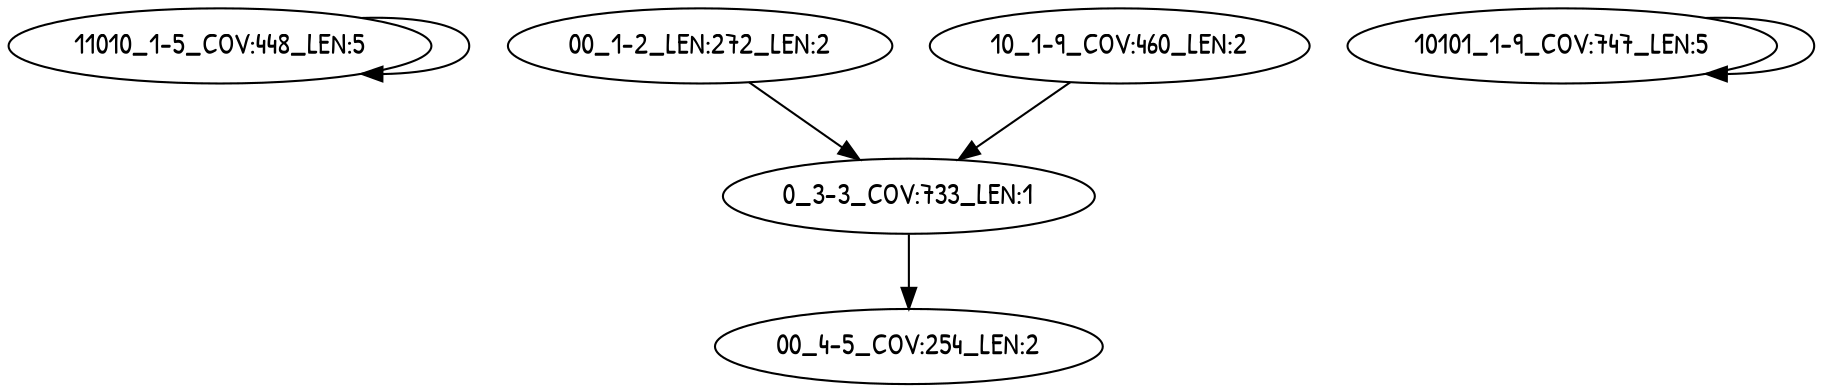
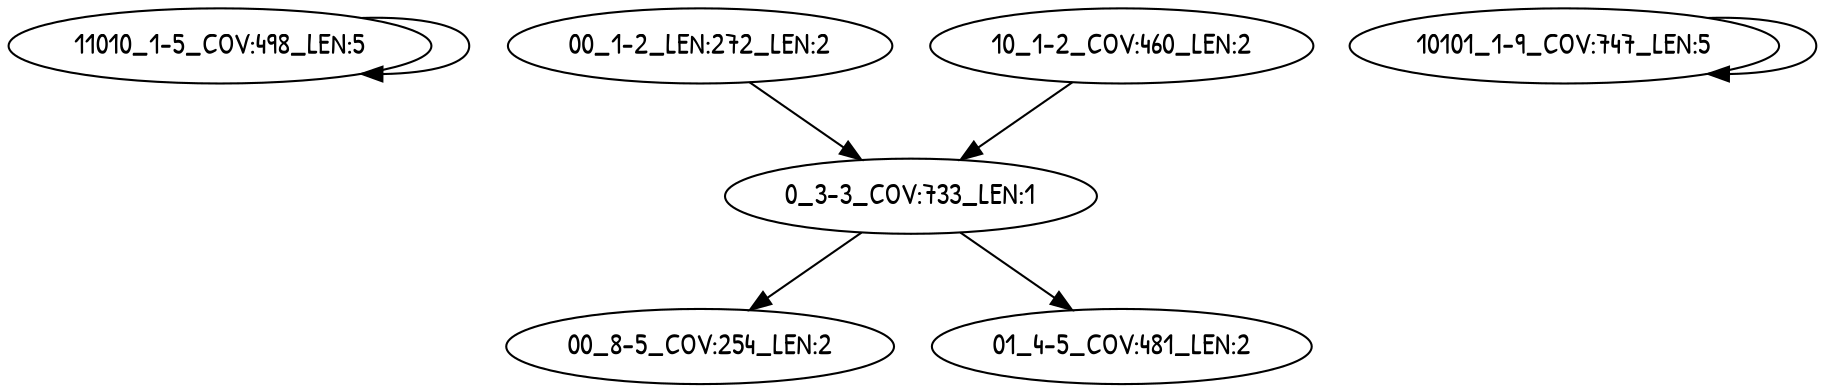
node "11010_1-5_COV:448_LEN:5": label "11010_1-5_COV:448_LEN:5" -> "11010_1-5_COV:498_LEN:5"
node "10_1-9_COV:460_LEN:2": label "10_1-9_COV:460_LEN:2" -> "10_1-2_COV:460_LEN:2"
node "00_4-5_COV:254_LEN:2": label "00_4-5_COV:254_LEN:2" -> "00_8-5_COV:254_LEN:2"
node "01_4-5_COV:481_LEN:2": added
